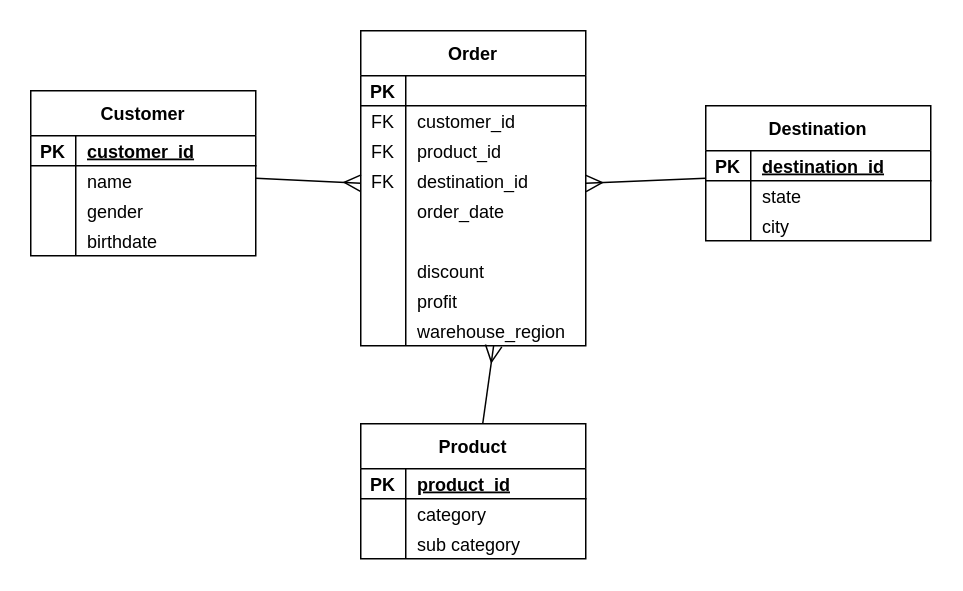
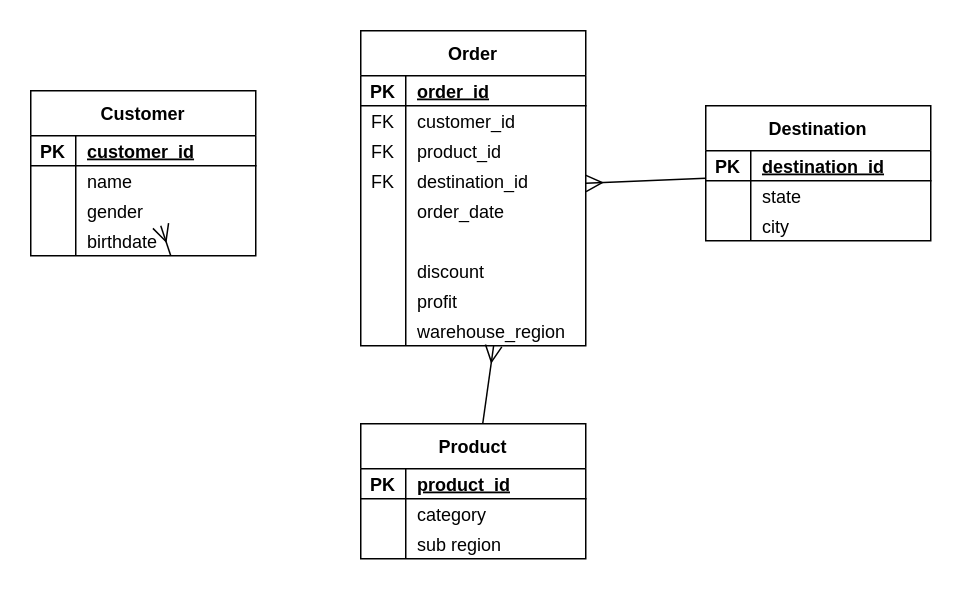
node "order_id": added
edge "Customer" -> "Order": now "Customer" -> "birthdate"
node "sub category": label "sub category" -> "sub region"
